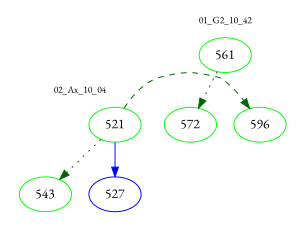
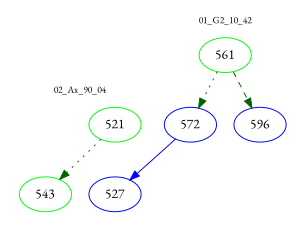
edge "521" -> "596": now "561" -> "596"
cluster "02_Ax_10_04": label "02_Ax_10_04" -> "02_Ax_90_04"
node "572": color green -> blue
node "596": color green -> blue
edge "521" -> "527": now "572" -> "527"
